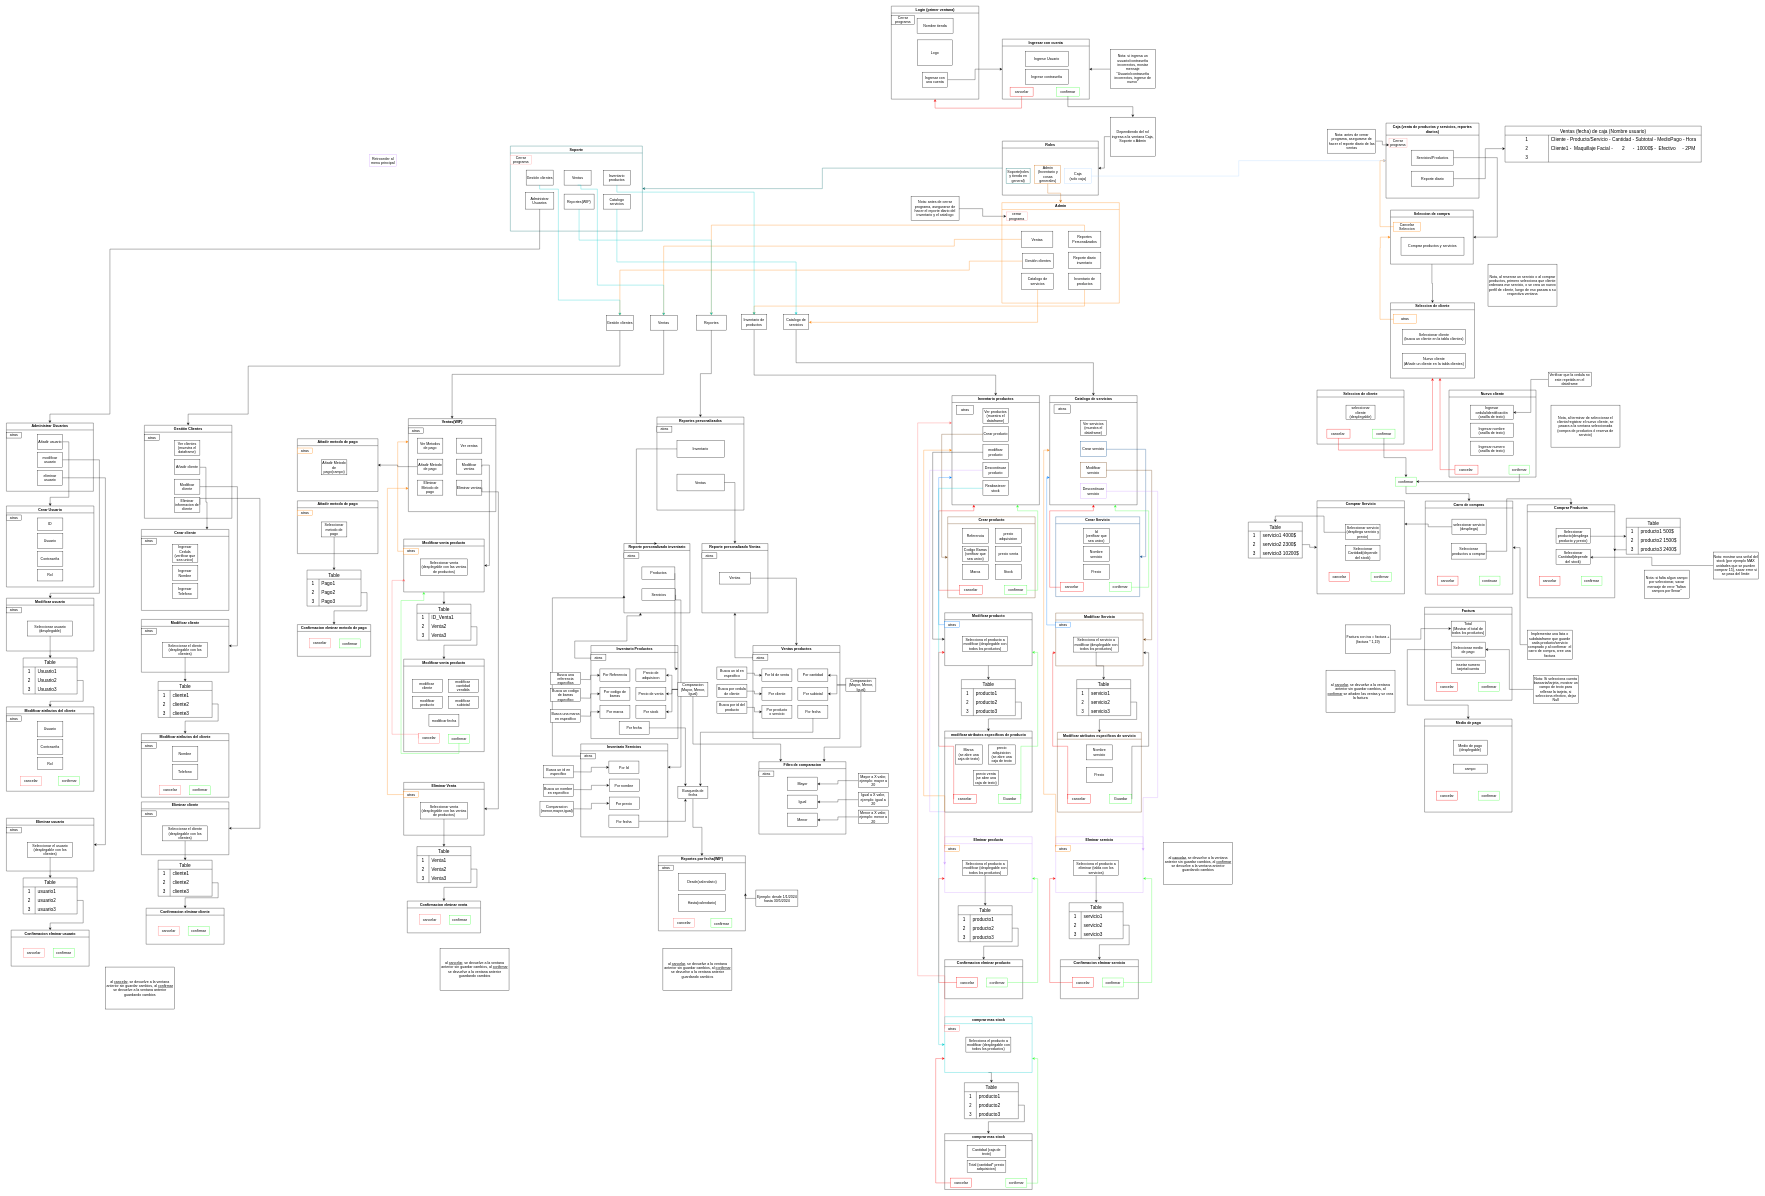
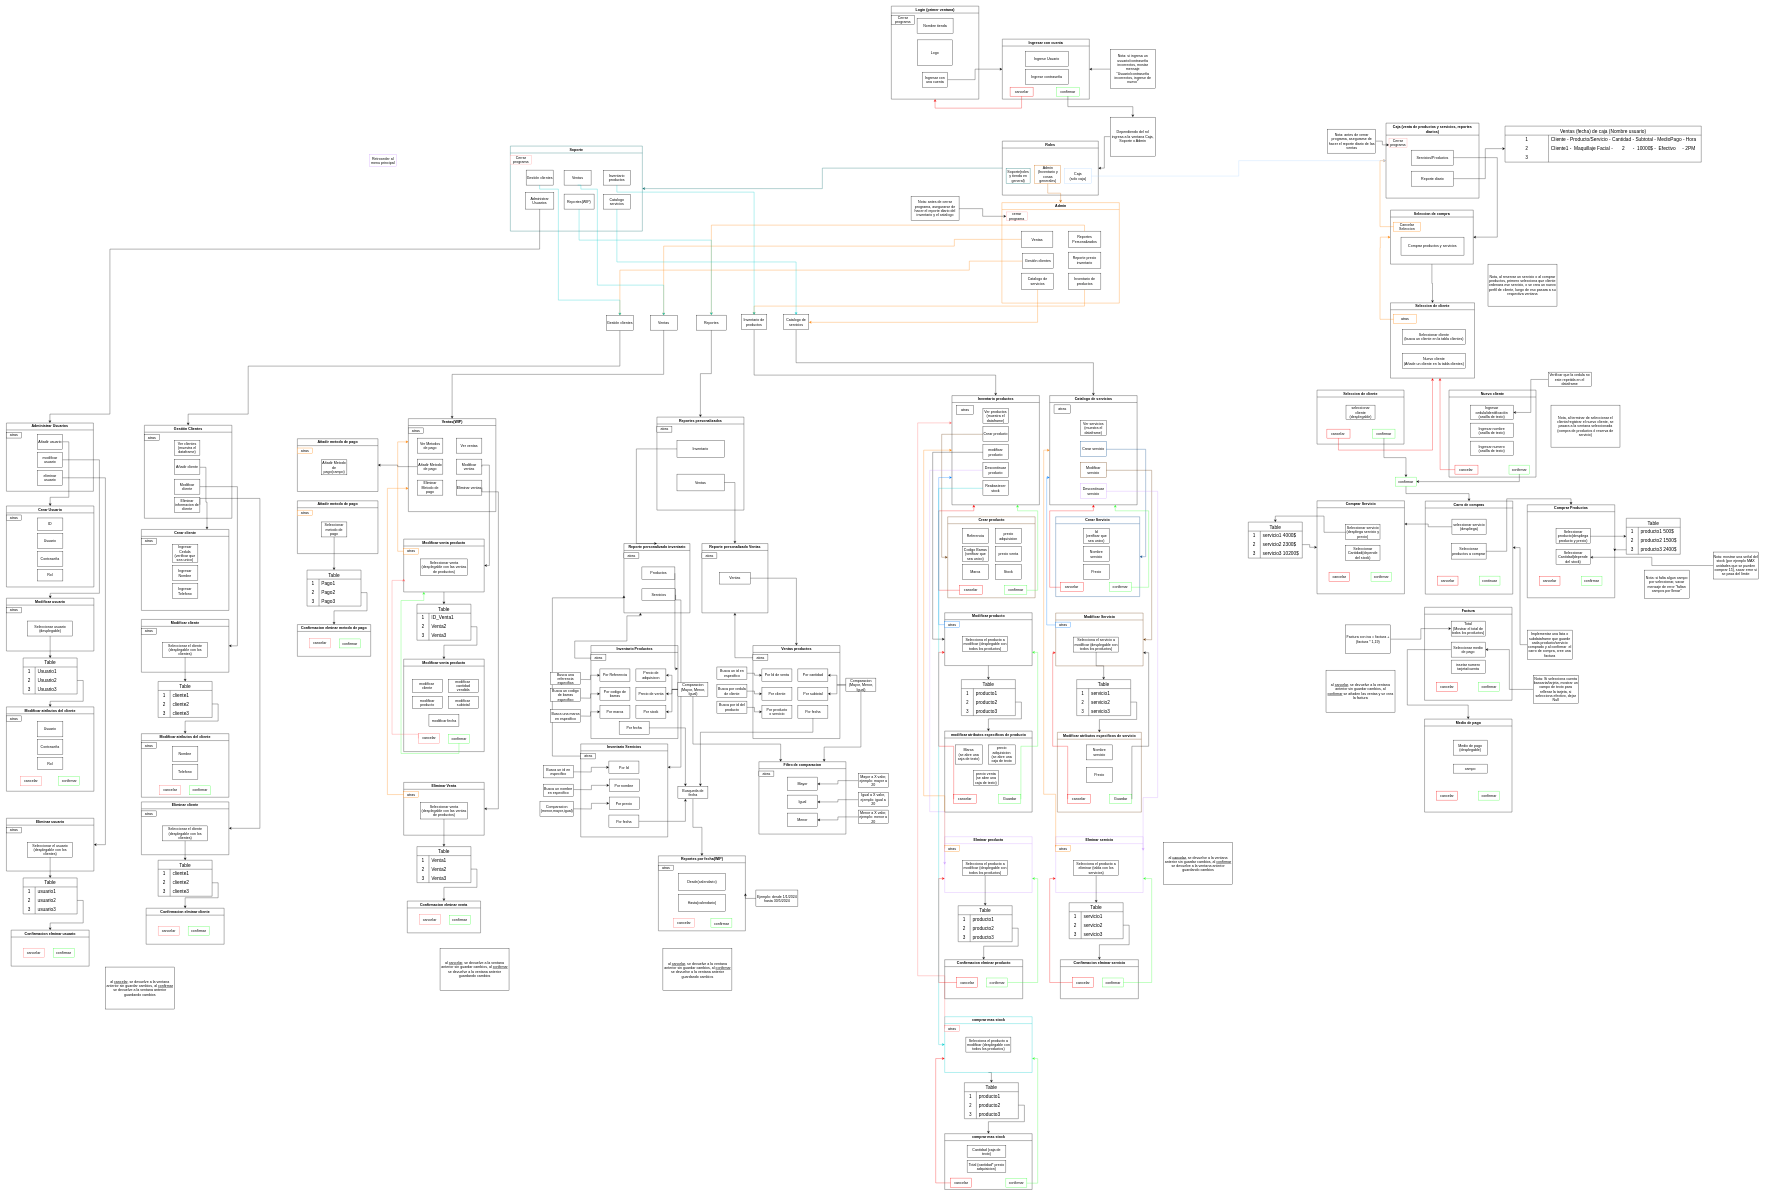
node "Reporte diario inventario": label "Reporte diario inventario" -> "Reporte precio inventario"
